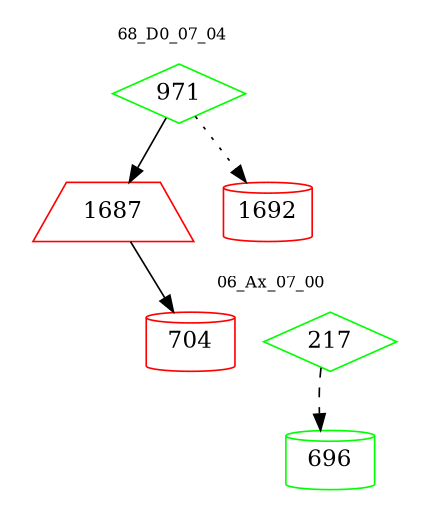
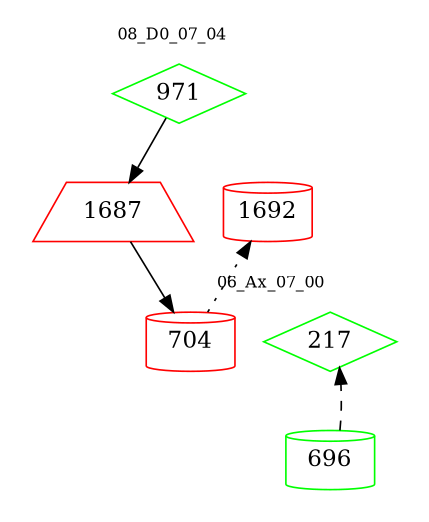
cluster "68_D0_07_04": label "68_D0_07_04" -> "08_D0_07_04"
edge "971" -> "1692": now "704" -> "1692"
edge "217" -> "696": reversed
